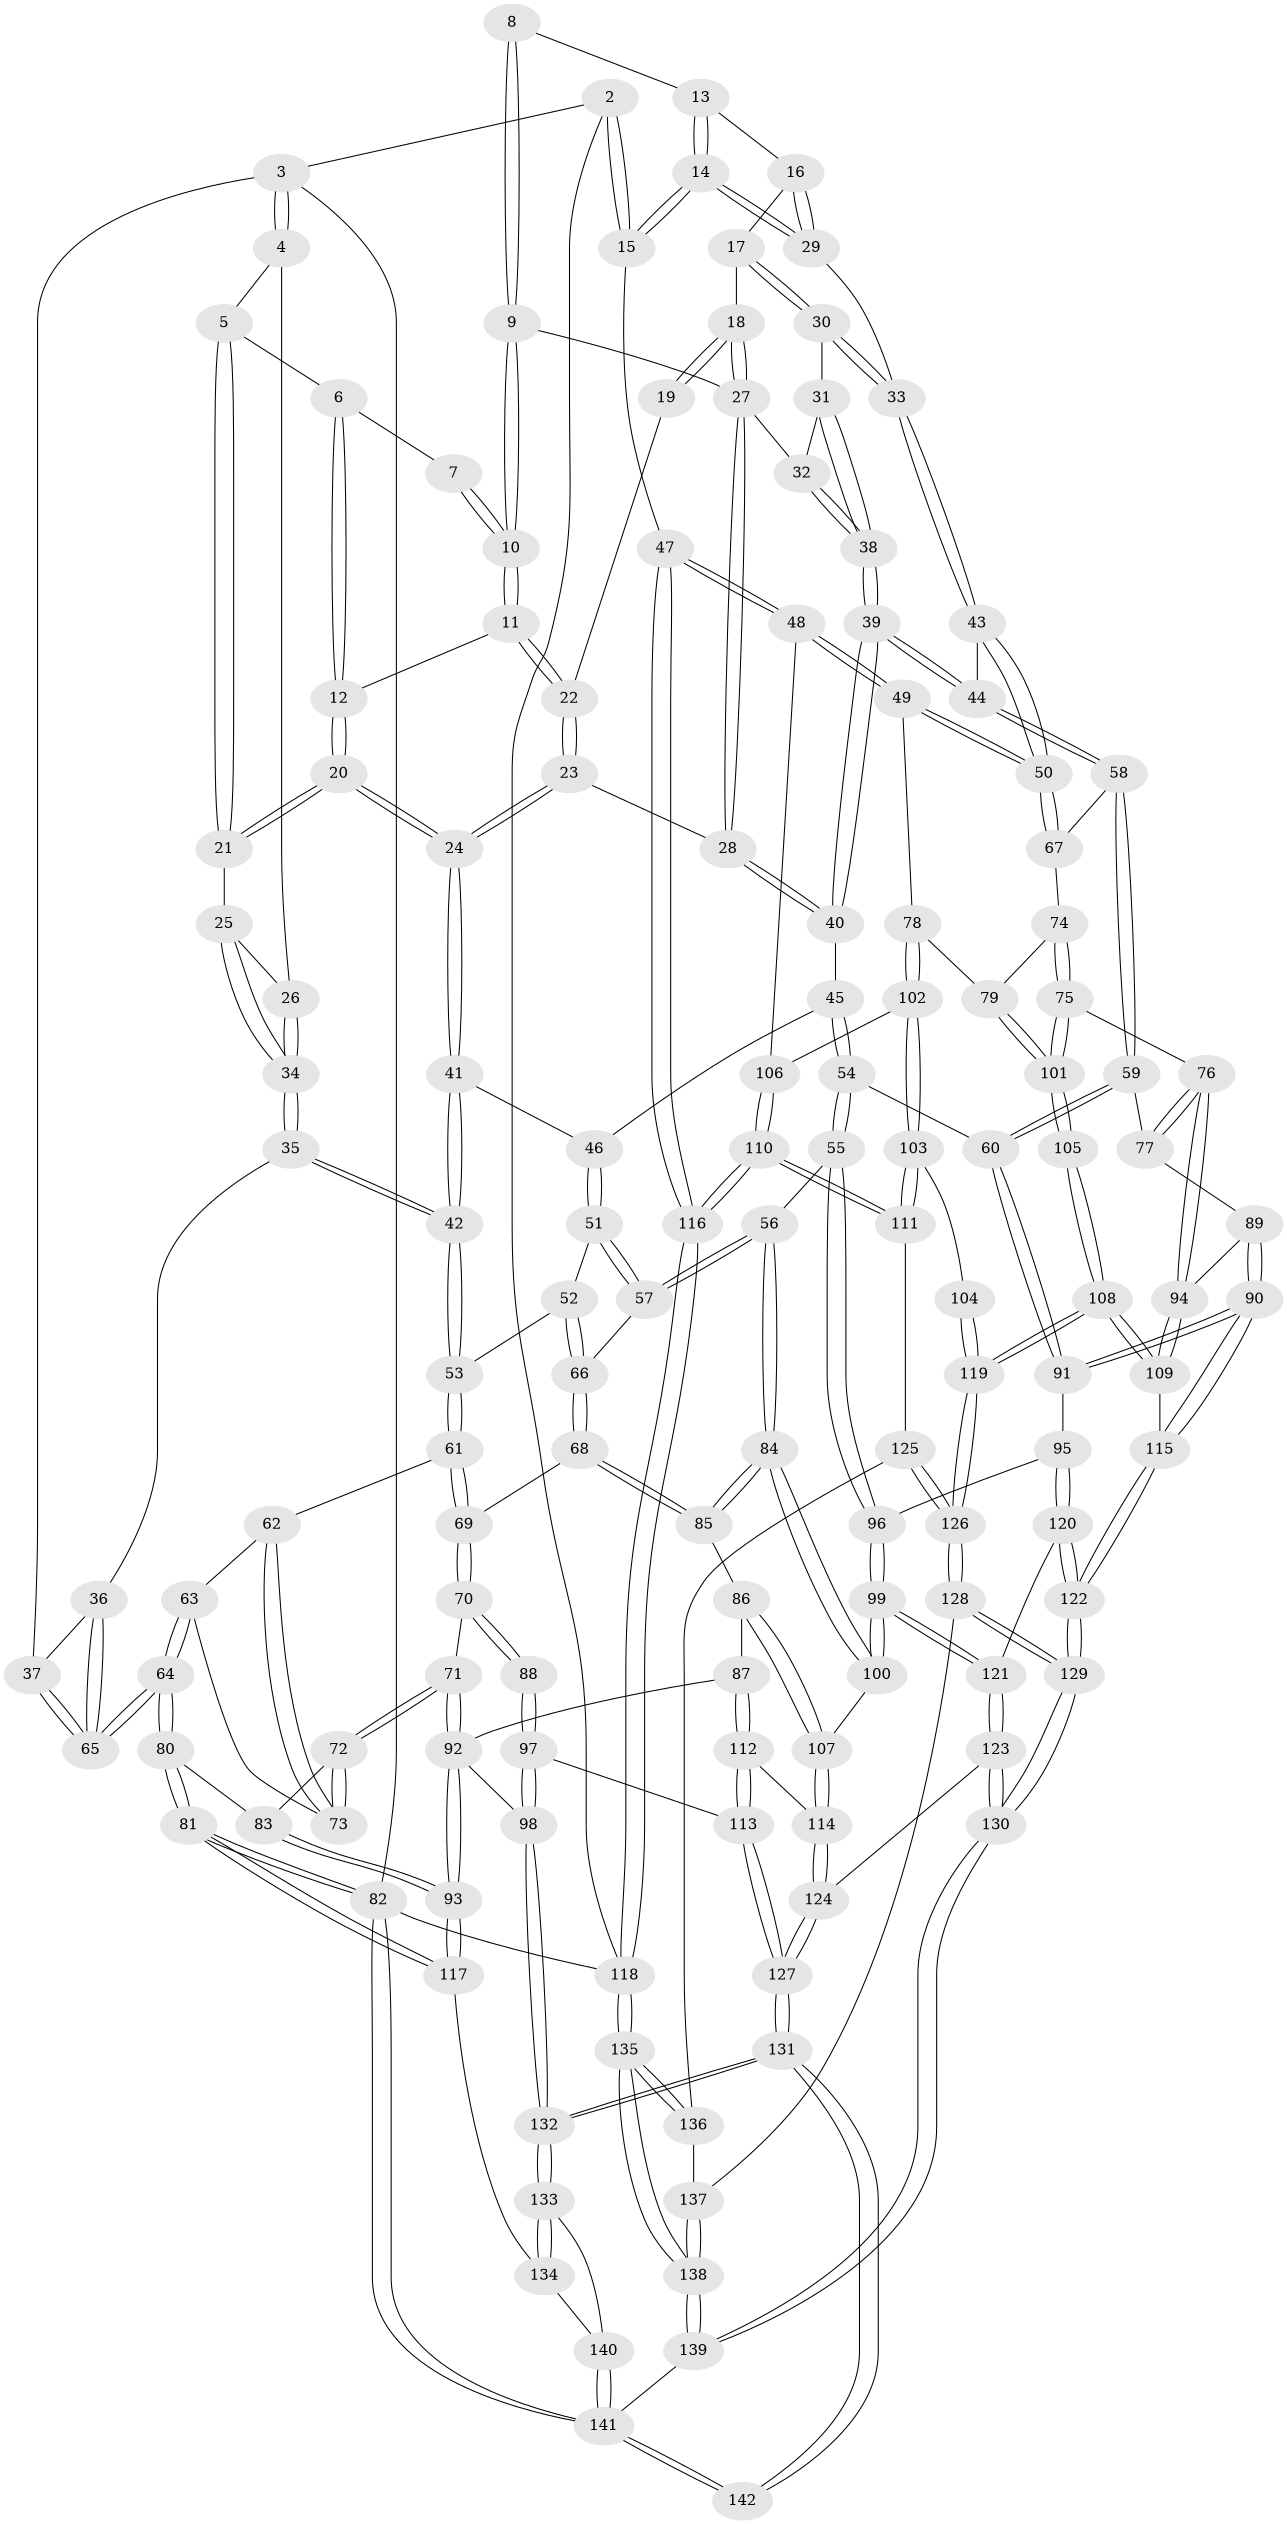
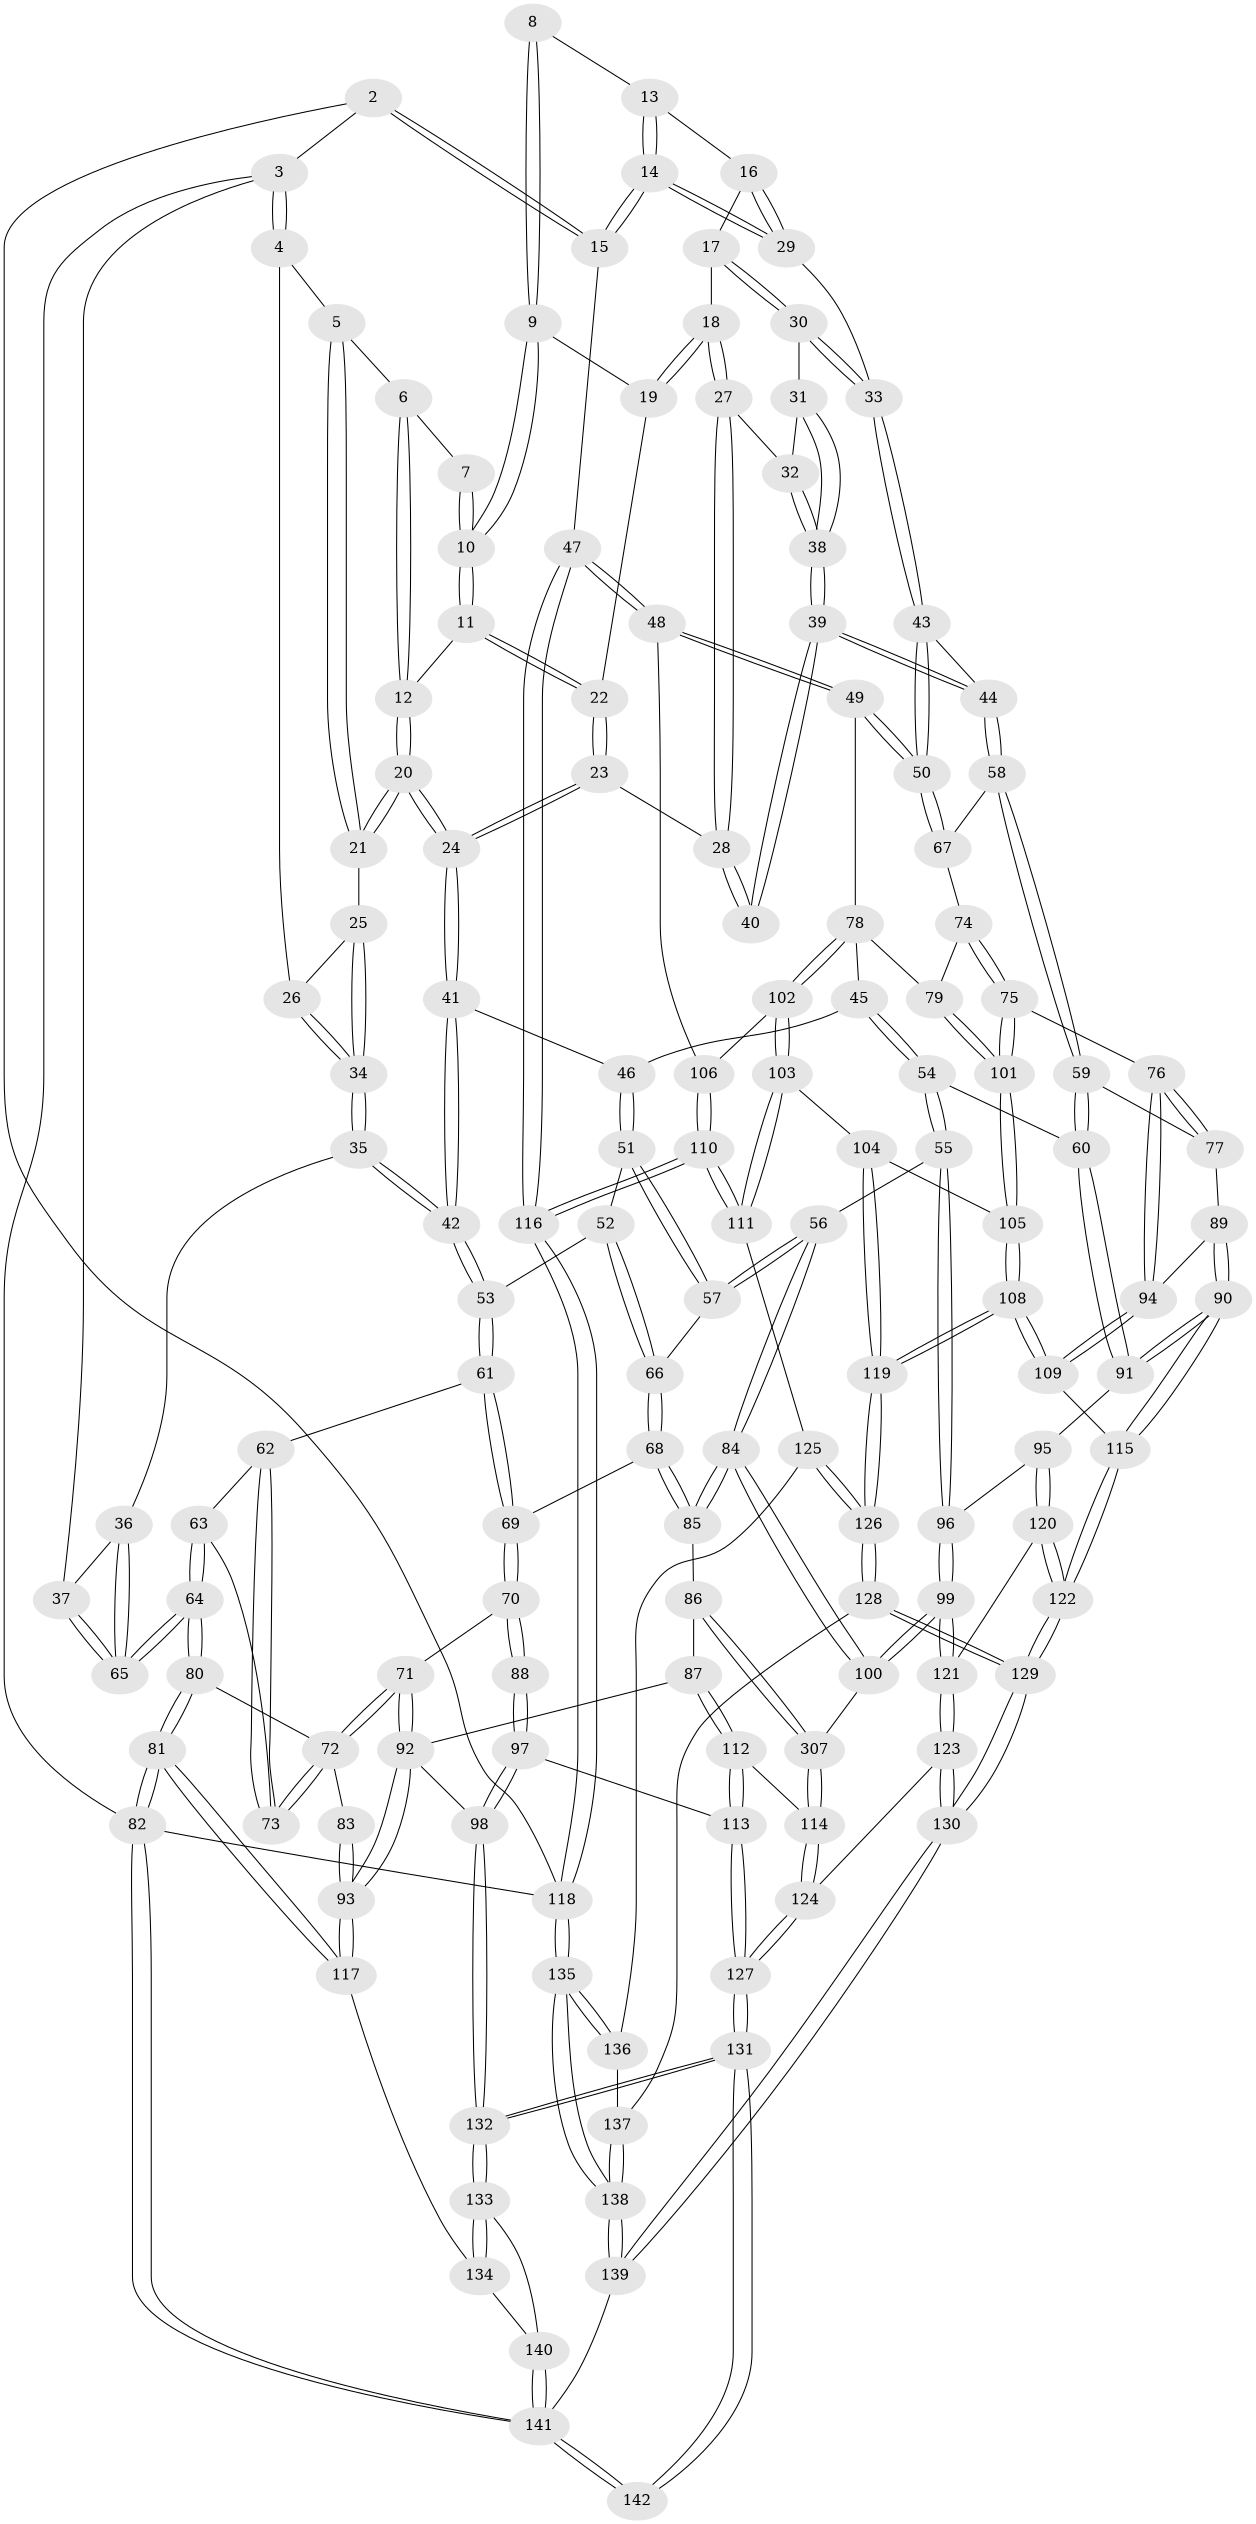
edge "9" -- "27": now "9" -- "19"
edge "40" -- "45": now "78" -- "45"
edge "104" -- "105": added
node "107": label "107" -> "307"
edge "80" -- "83": now "80" -- "72"
